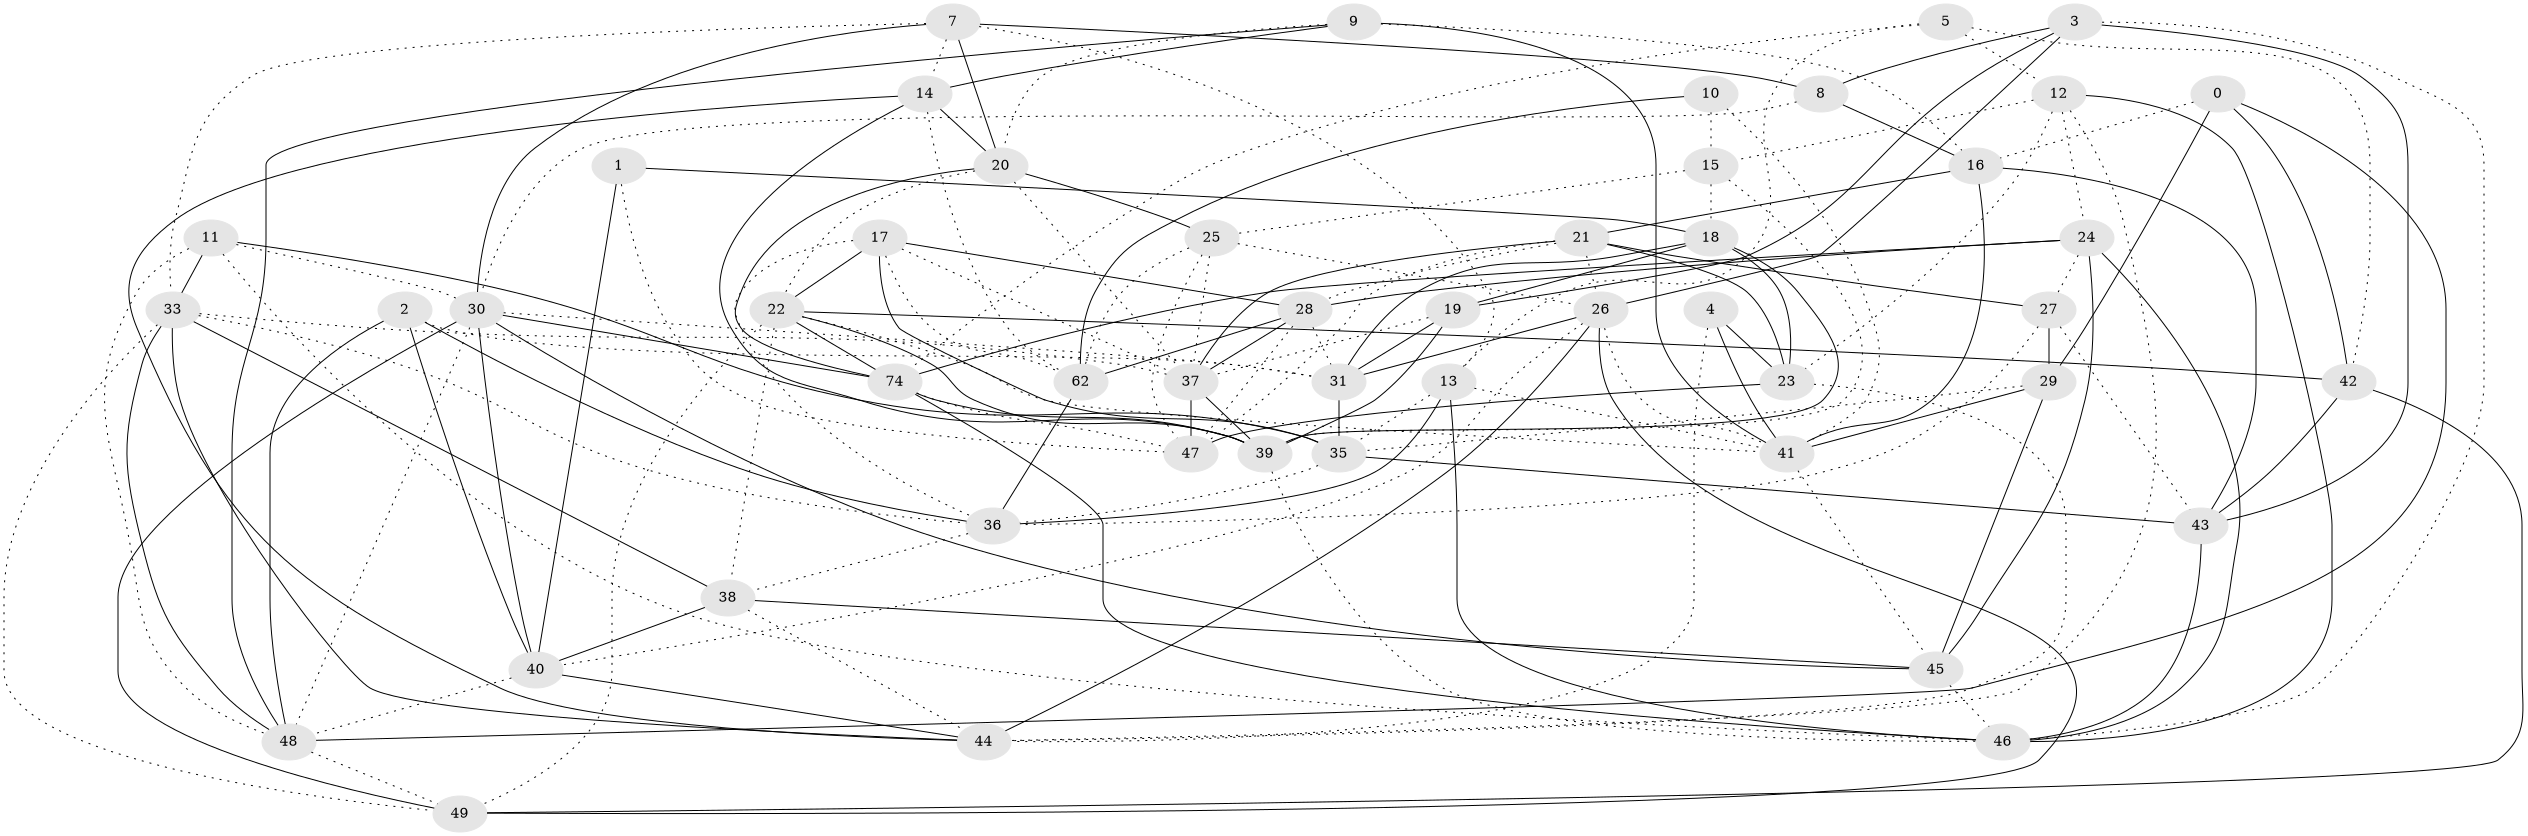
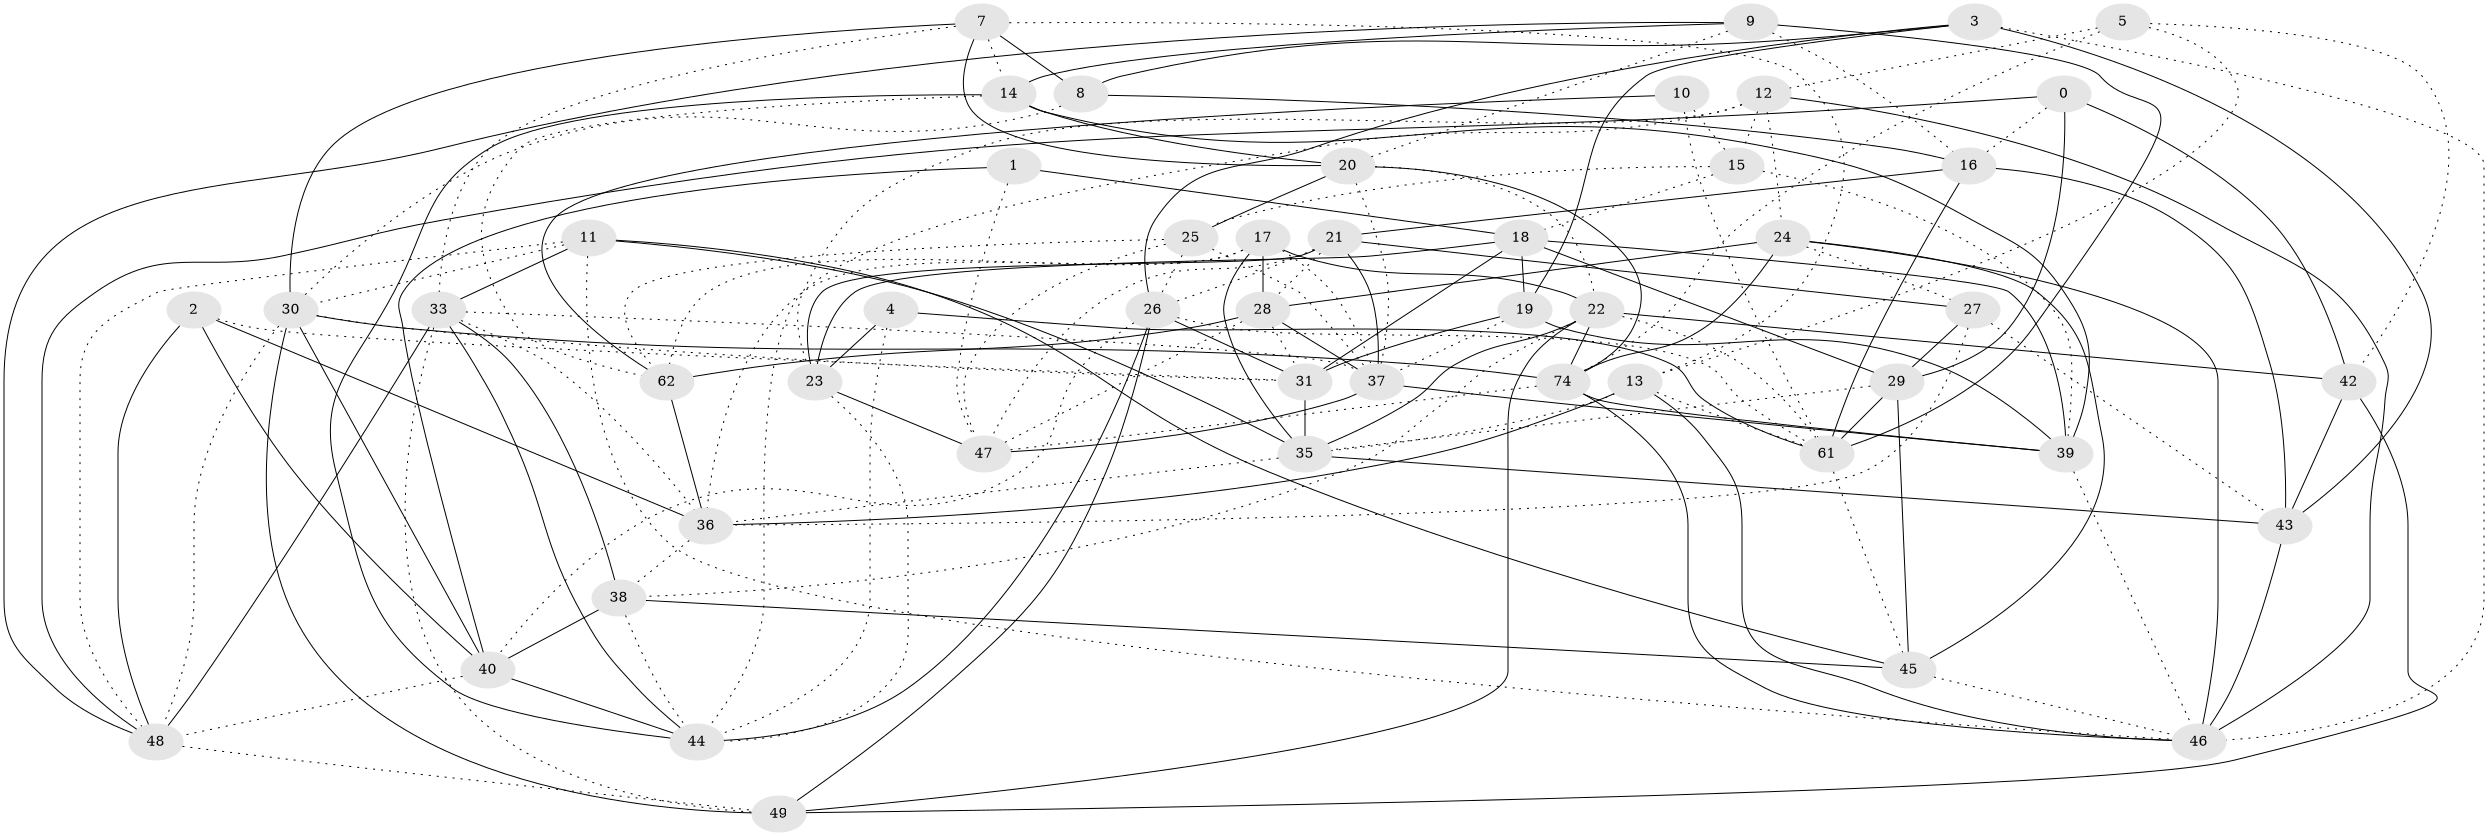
edge "18" -- "29": added
edge "22" -- "39": now "22" -- "35"
node "41": label "41" -> "61"
edge "22" -- "49": style dotted -> solid
edge "30" -- "45": now "11" -- "45"
